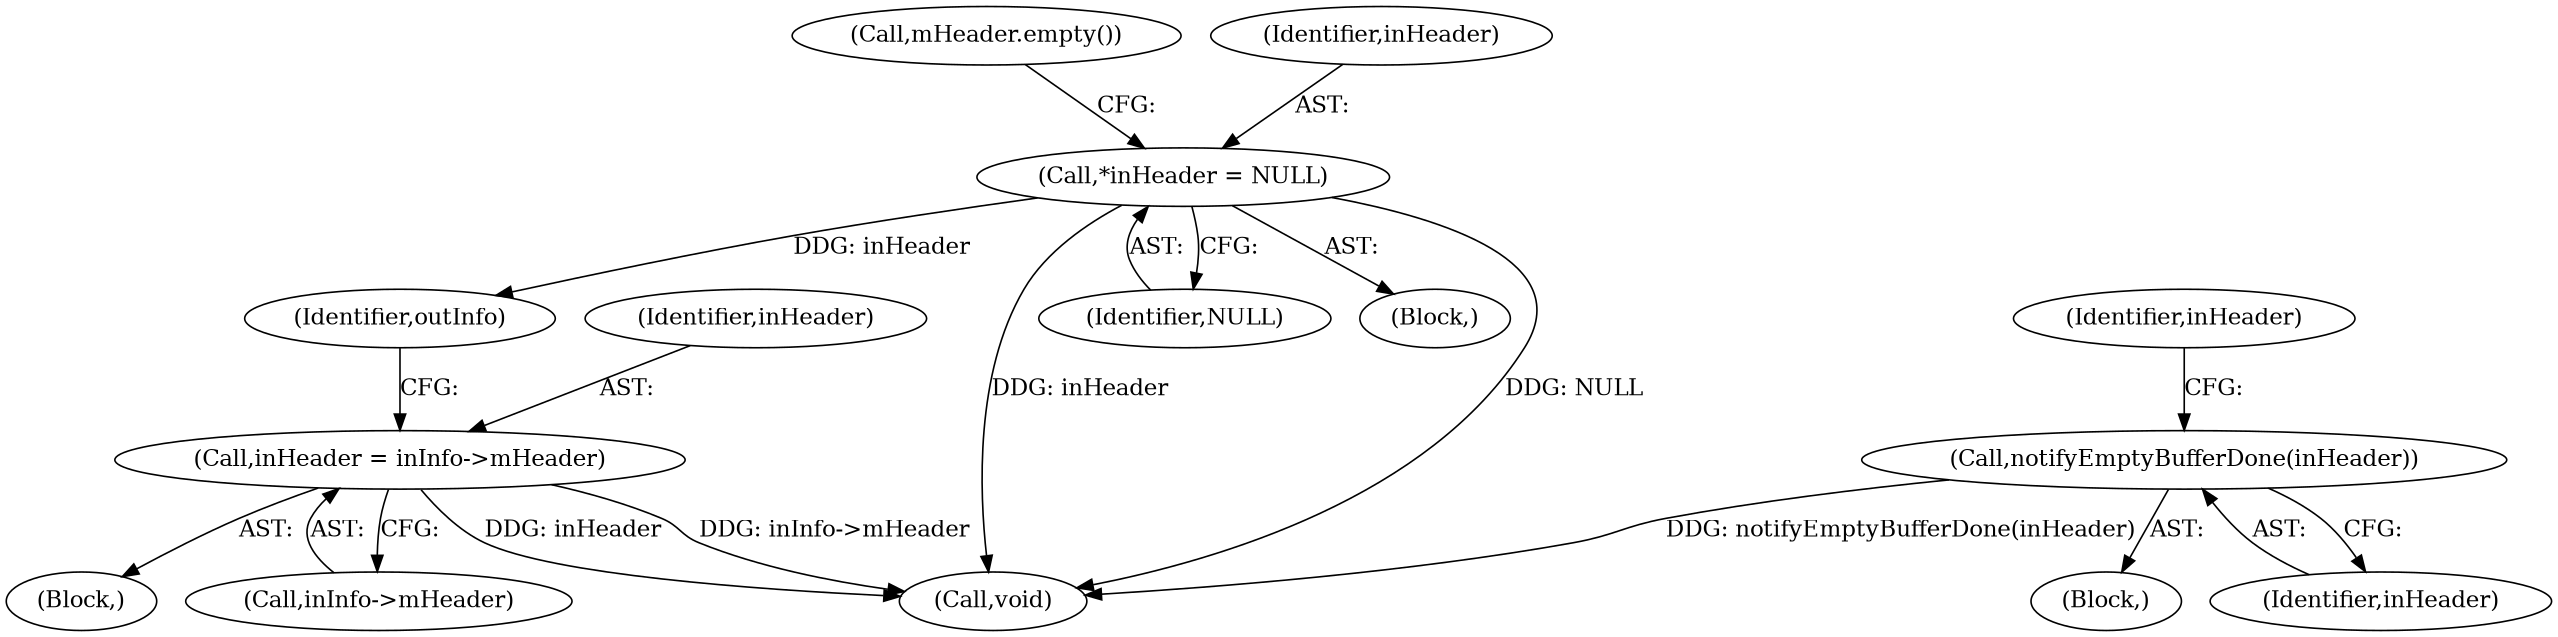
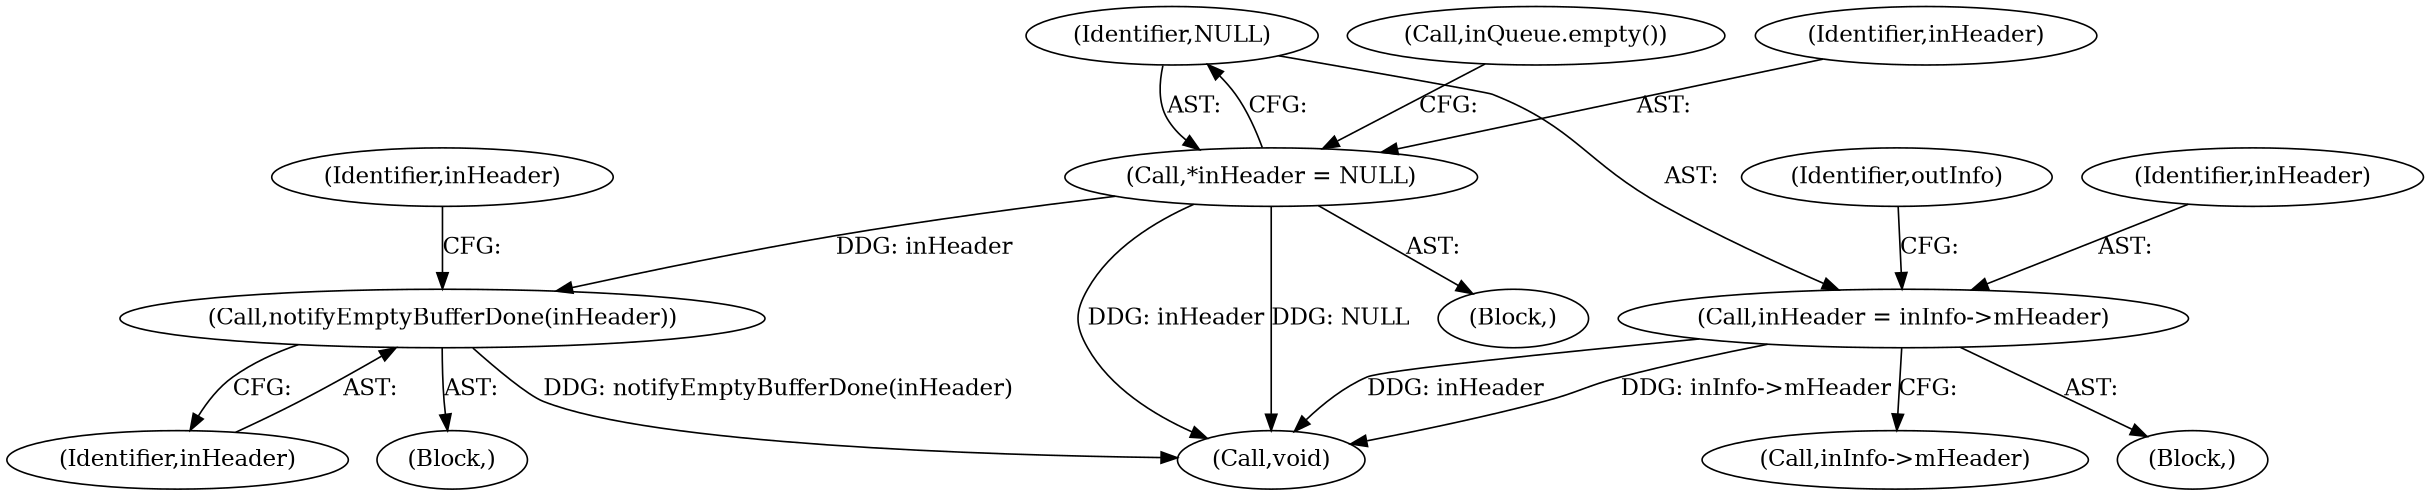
node "(Call,mHeader.empty())": label "(Call,mHeader.empty())" -> "(Call,inQueue.empty())"
edge "(Call,*inHeader = NULL)" -> "(Identifier,outInfo)": now "(Call,*inHeader = NULL)" -> "(Call,notifyEmptyBufferDone(inHeader))"
edge "(Call,inInfo->mHeader)" -> "(Call,inHeader = inInfo->mHeader)": now "(Identifier,NULL)" -> "(Call,inHeader = inInfo->mHeader)"
